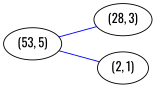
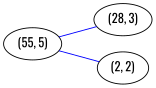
node "(53, 5)": label "(53, 5)" -> "(55, 5)"
node "(2, 1)": label "(2, 1)" -> "(2, 2)"
